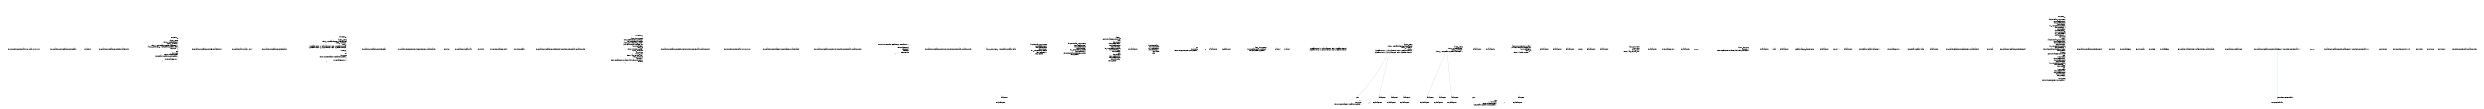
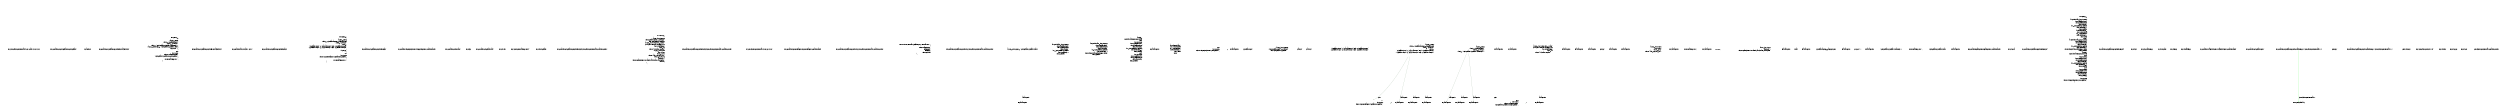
node "Entry CommandLine.Core.Token.IsName()": added
node "return true;": removed
node "sequence.Any()": added
node "Entry Unk.FromJust": label "Entry Unk.FromJust" -> "Entry Unk.Count"
